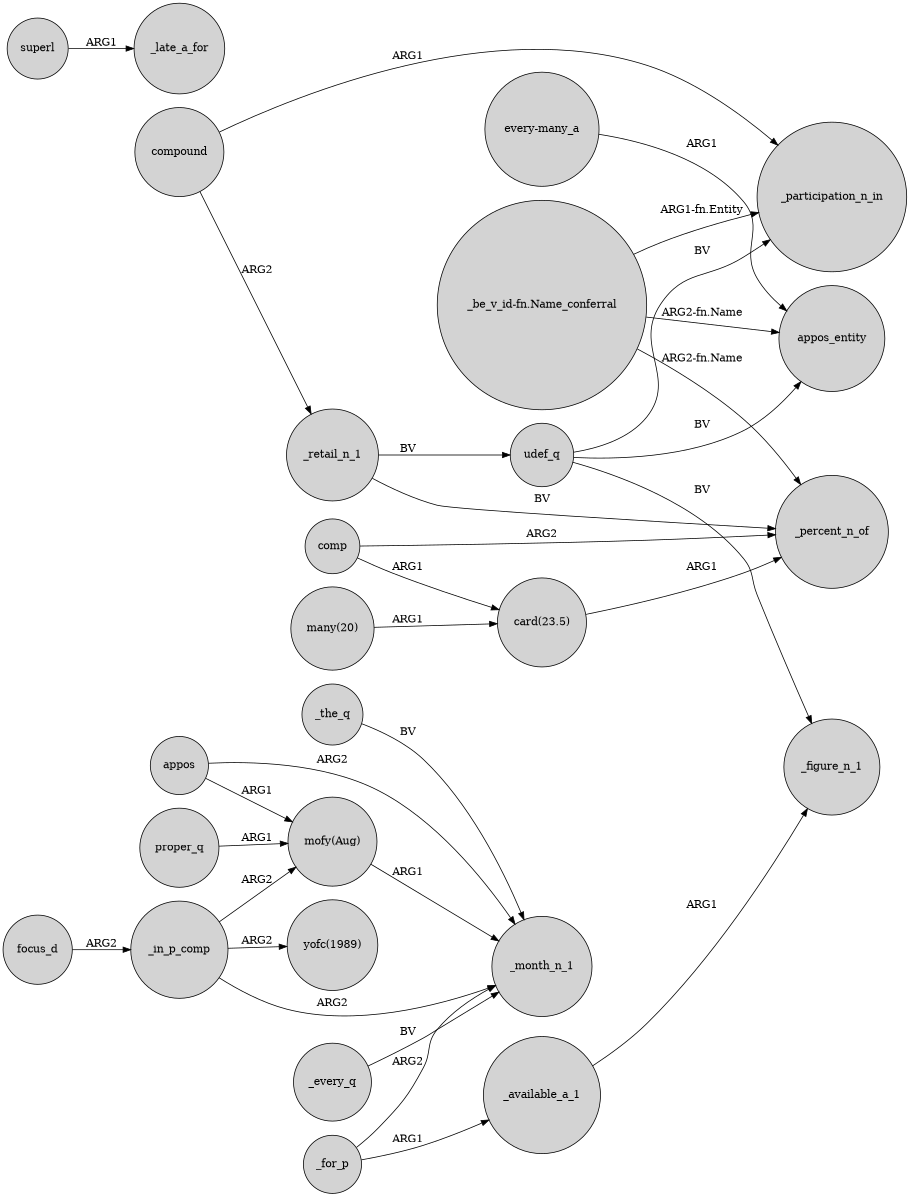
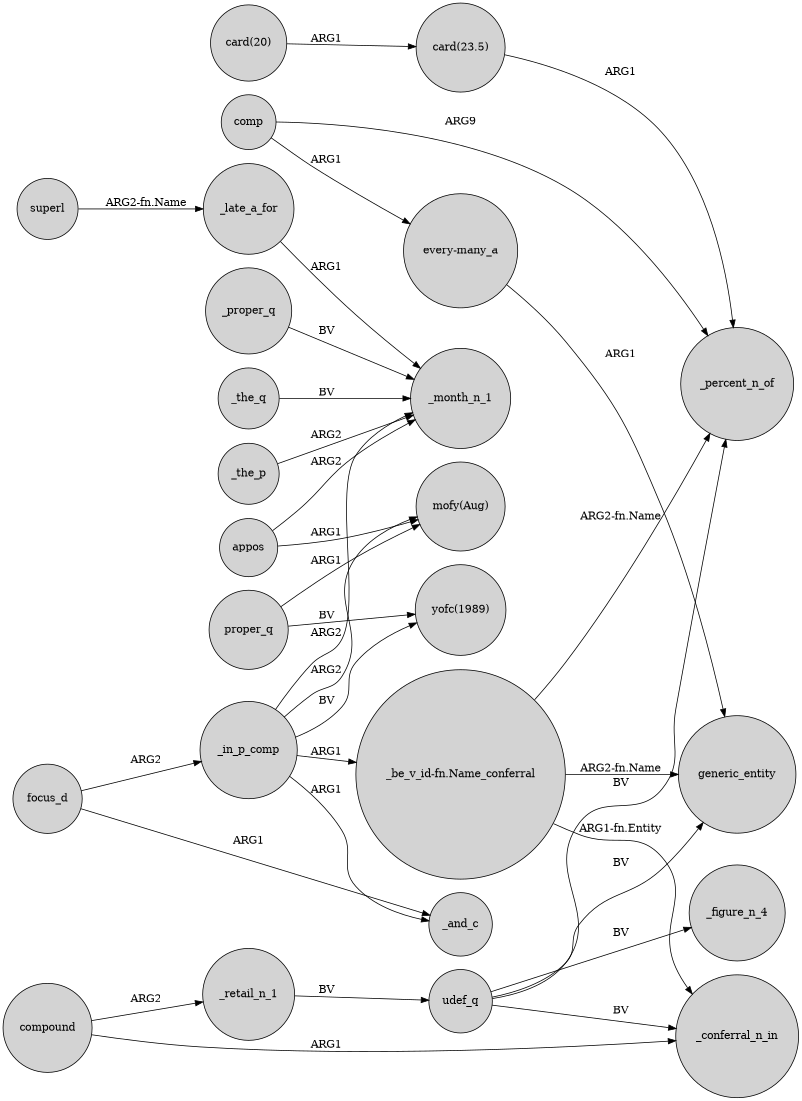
edge "superl" -> "_late_a_for": label "ARG1" -> "ARG2-fn.Name"
node "_participation_n_in": label "_participation_n_in" -> "_conferral_n_in"
node "appos_entity": label "appos_entity" -> "generic_entity"
edge "_retail_n_1" -> "_percent_n_of": now "udef_q" -> "_percent_n_of"
edge "comp" -> "_percent_n_of": label "ARG2" -> "ARG9"
edge "comp" -> "card(23.5)": now "comp" -> "every-many_a"
edge "proper_q" -> "yofc(1989)": added, label "BV"
node "many(20)": label "many(20)" -> "card(20)"
edge "_in_p_comp" -> "_be_v_id-fn.Name_conferral": added, label "ARG1"
node "_figure_n_1": label "_figure_n_1" -> "_figure_n_4"
edge "mofy(Aug)" -> "_month_n_1": now "_late_a_for" -> "_month_n_1"
node "_and_c": added
edge "_in_p_comp" -> "yofc(1989)": label "ARG2" -> "BV"
node "_every_q": label "_every_q" -> "_proper_q"
node "_available_a_1": removed
node "_for_p": label "_for_p" -> "_the_p"
